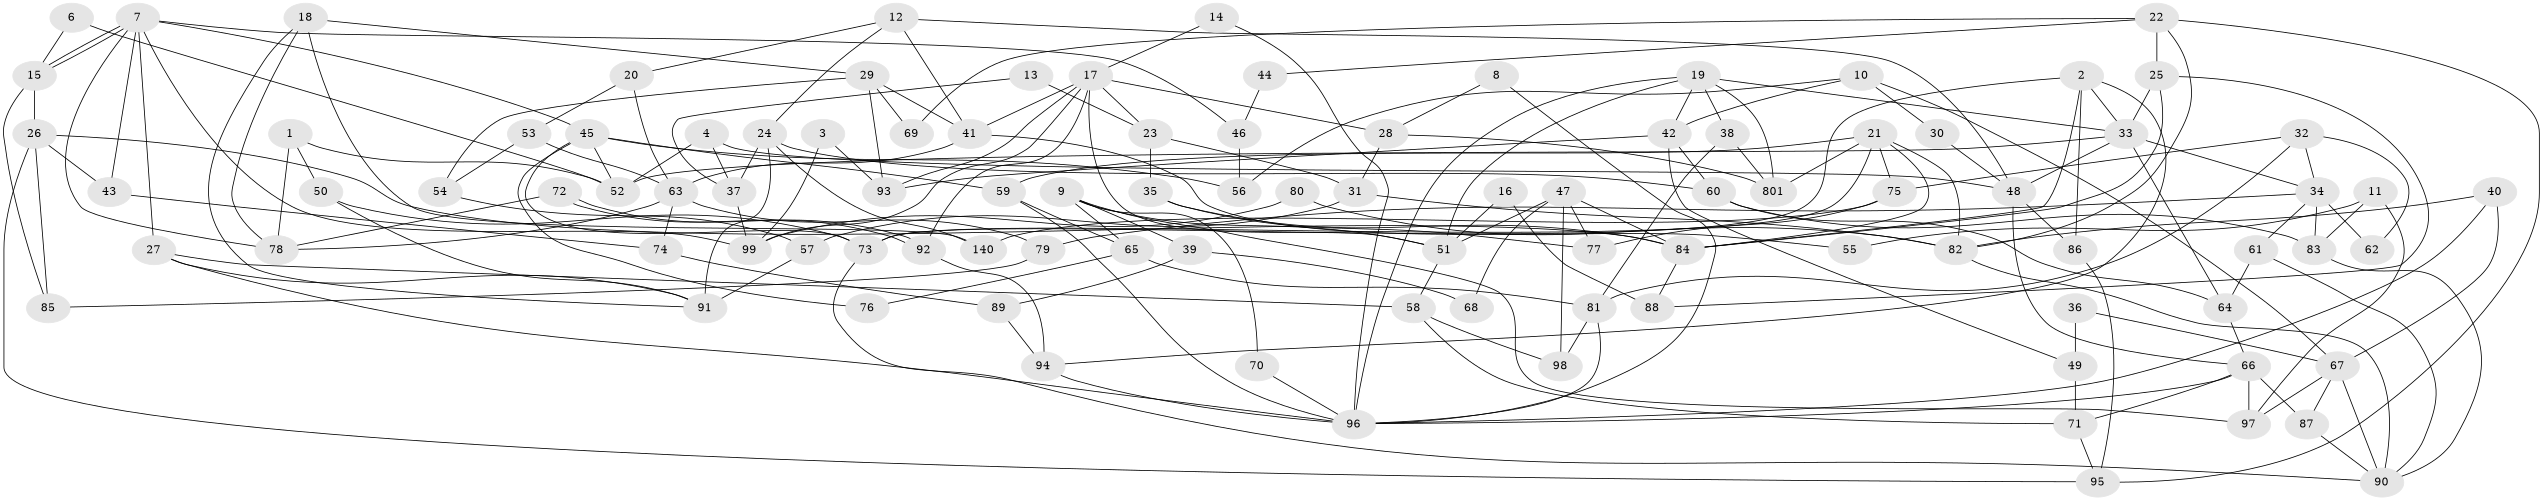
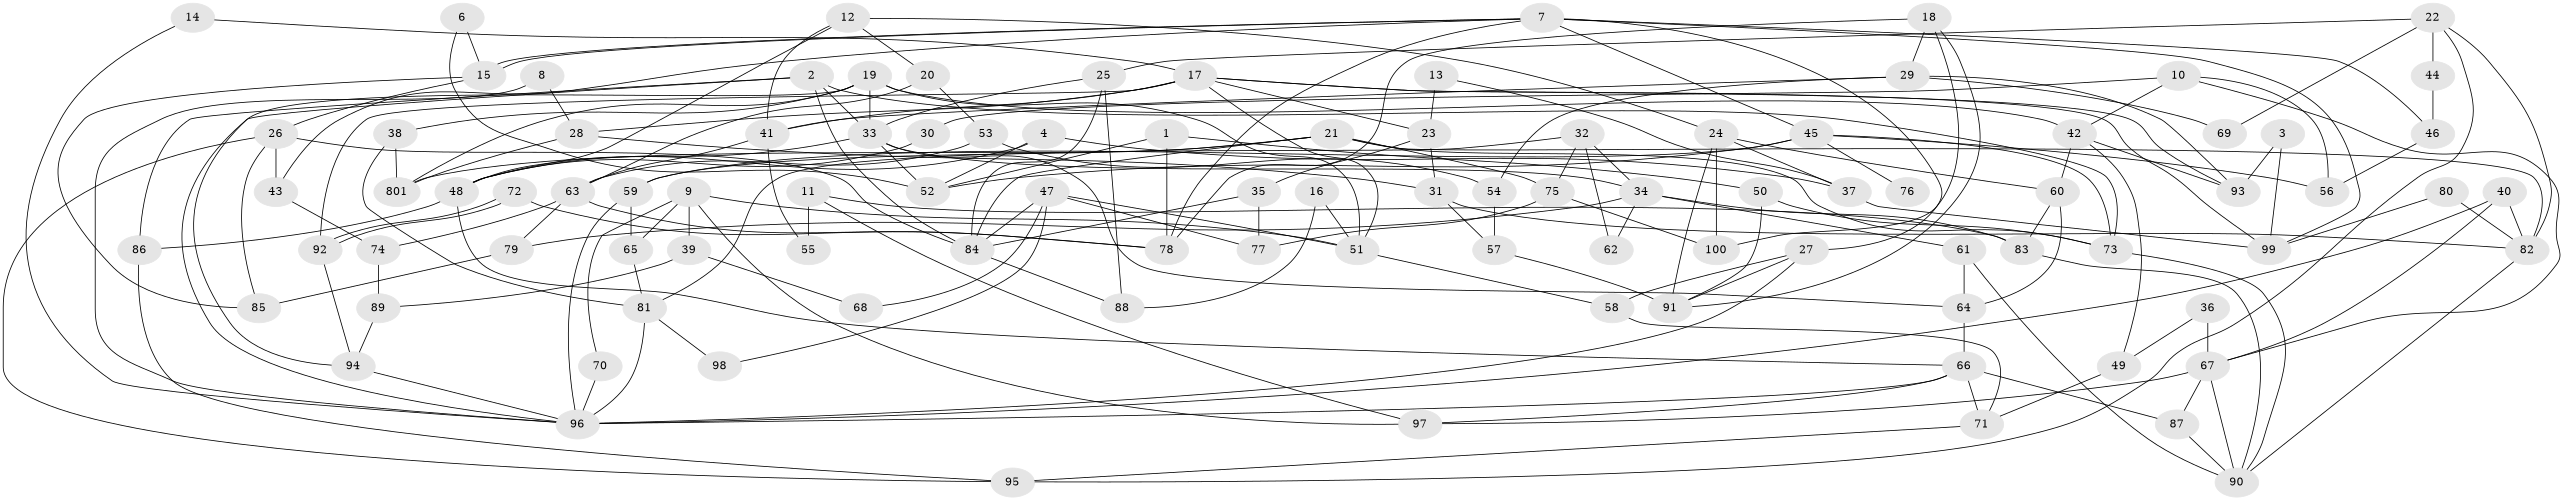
node "140": label "140" -> "100"
edge "65" -- "76": removed
edge "58" -- "98": removed
